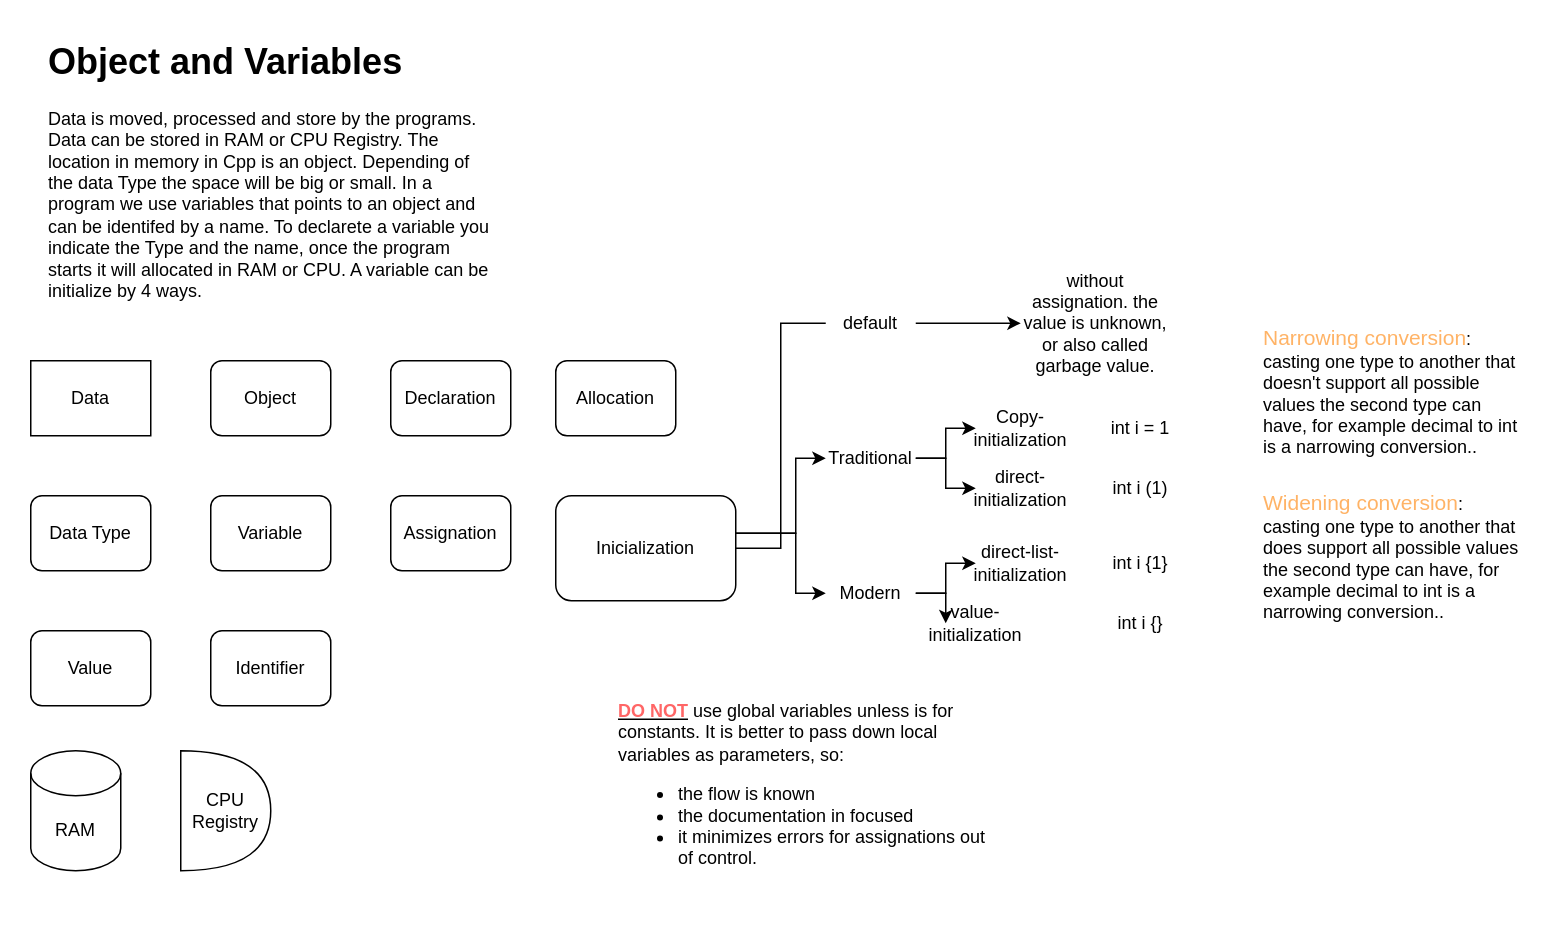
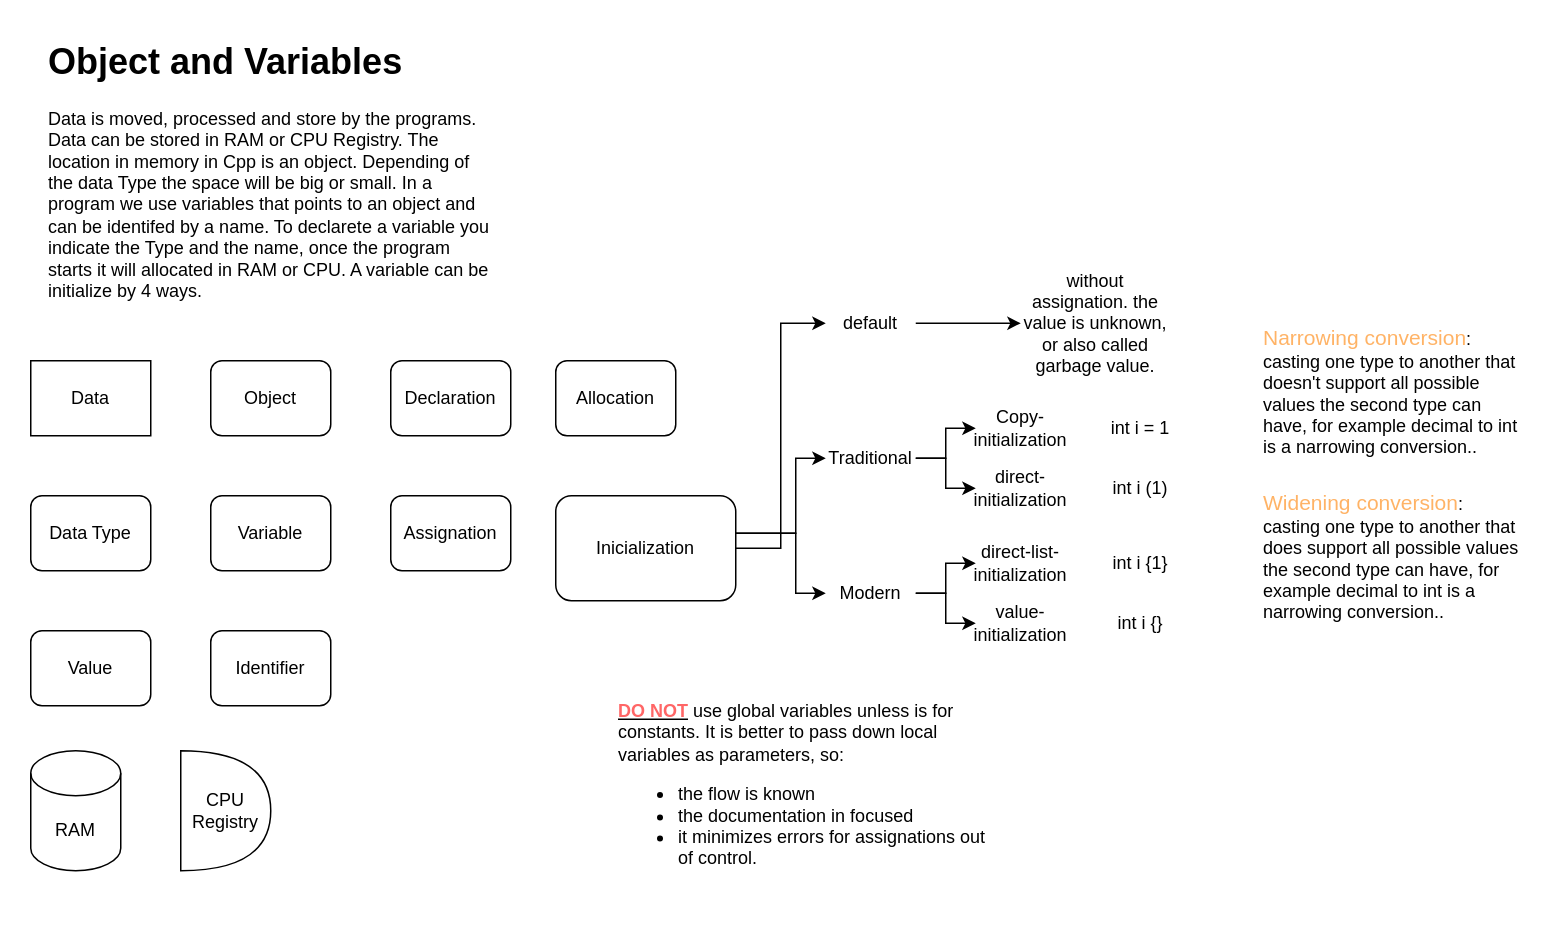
edge "default" -- "Inicialization": arrowhead none -> classic
node "value-initialization": moved (976, 623) -> (1021, 623)
